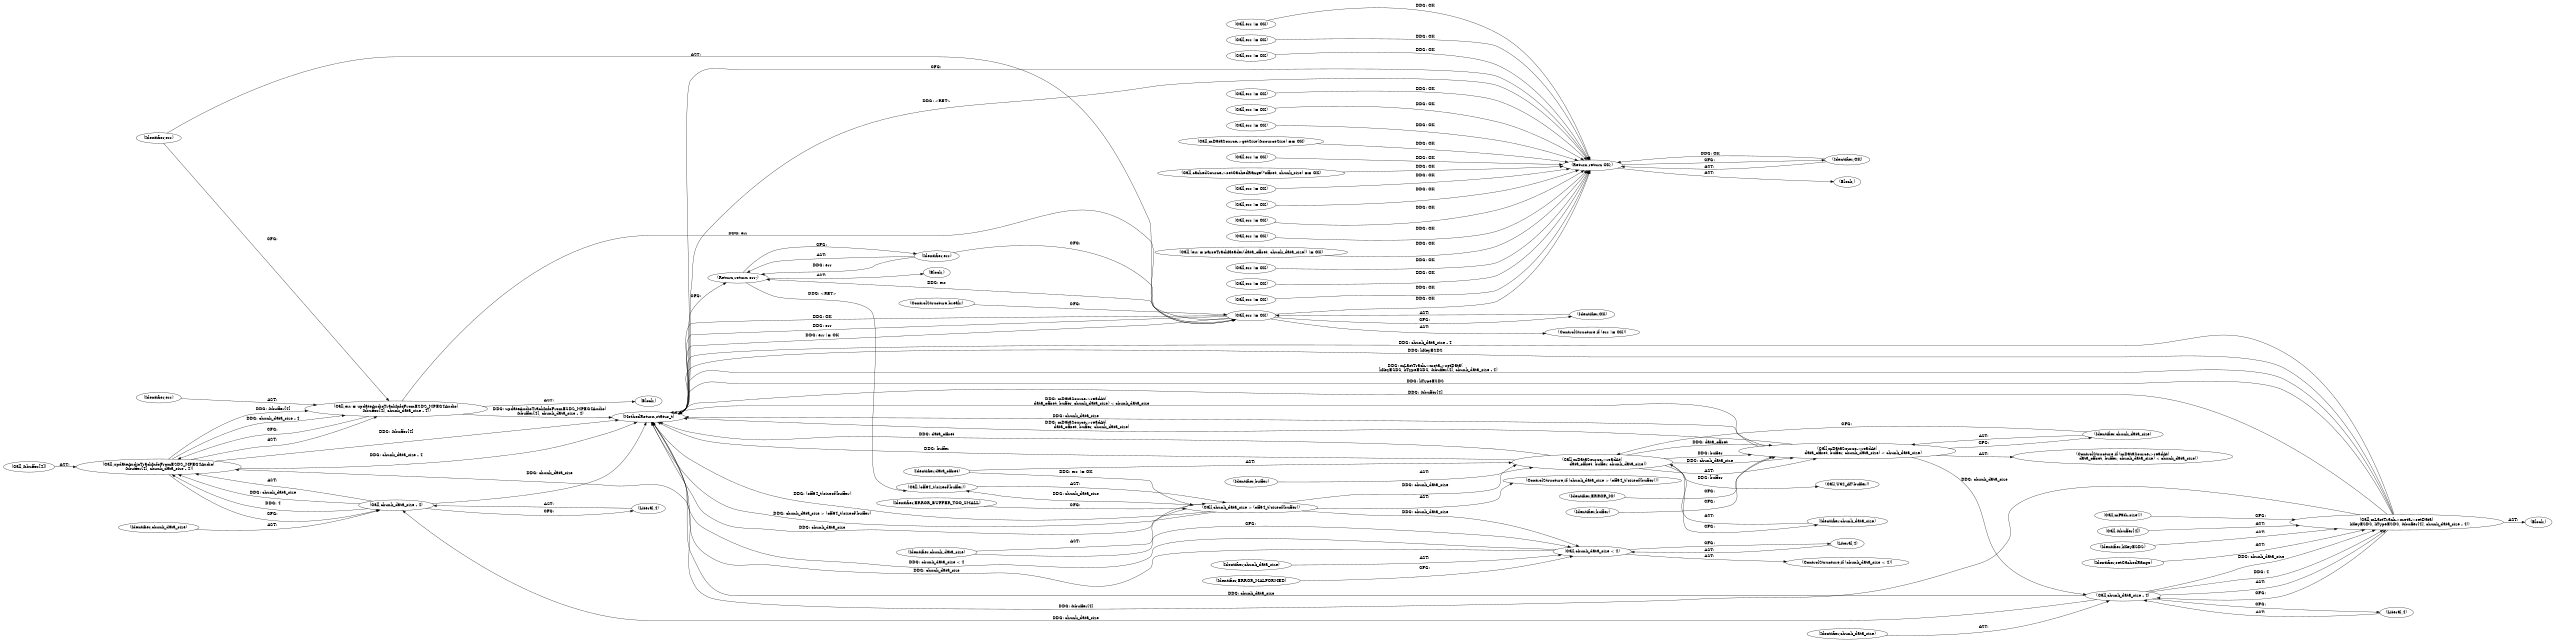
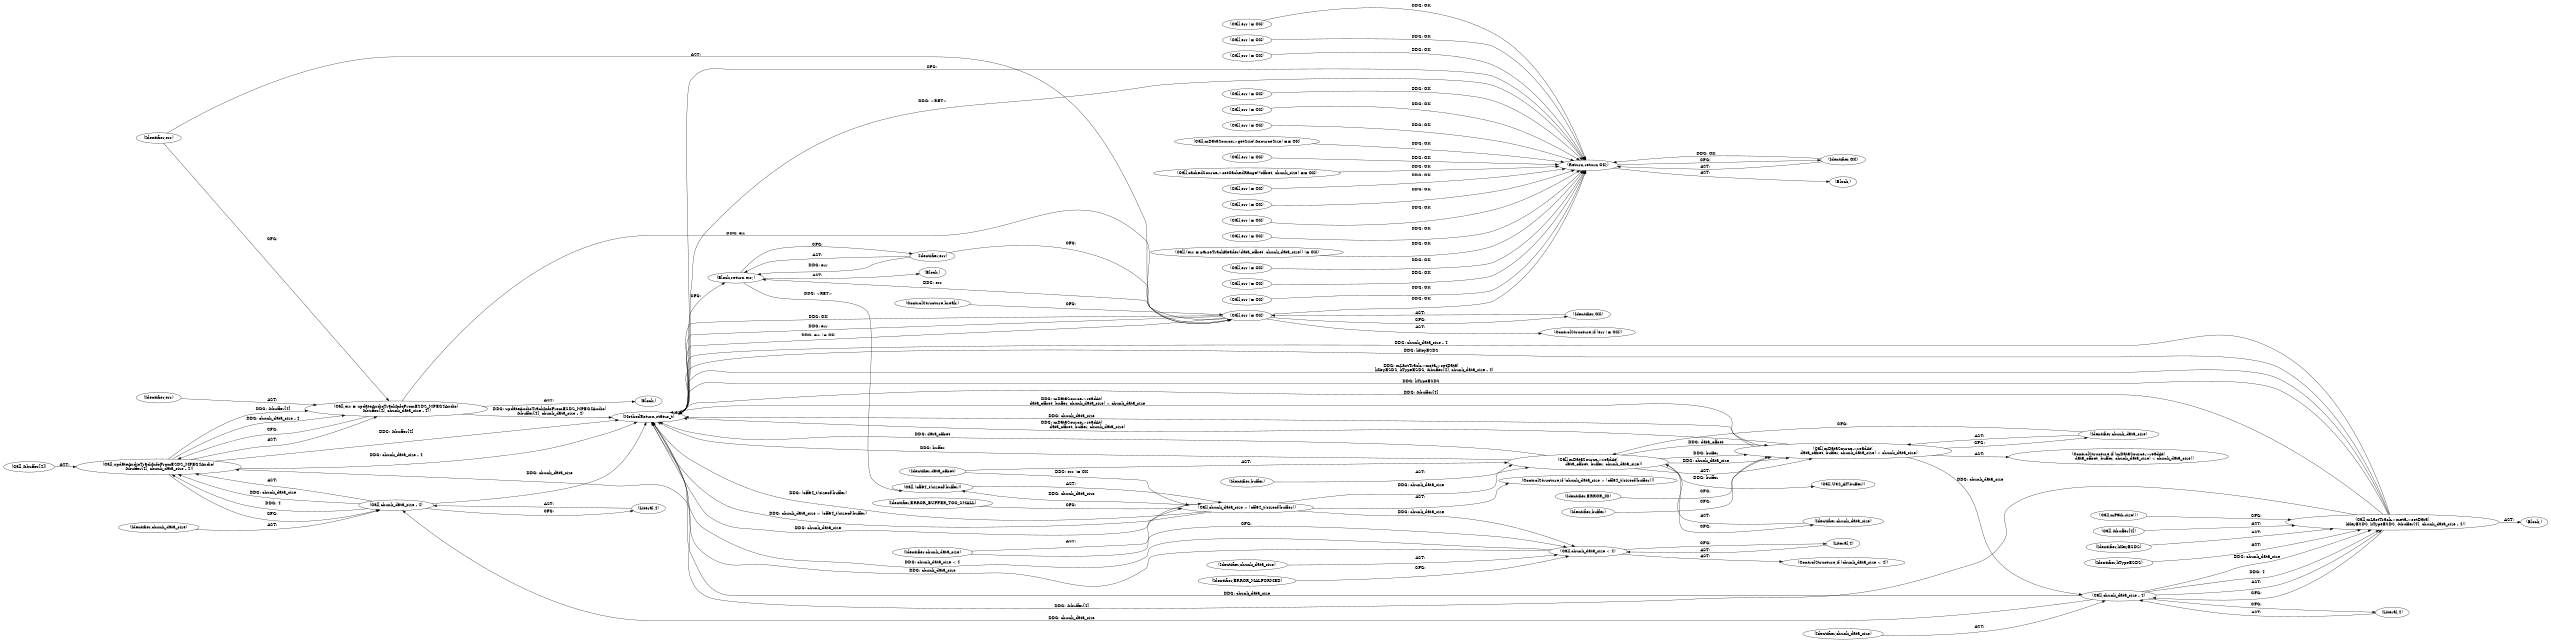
node "(Return,return err;)": label "(Return,return err;)" -> "(Block,return err;)"
node "(Identifier,setCachedRange)": label "(Identifier,setCachedRange)" -> "(Identifier,kTypeESDS)"
